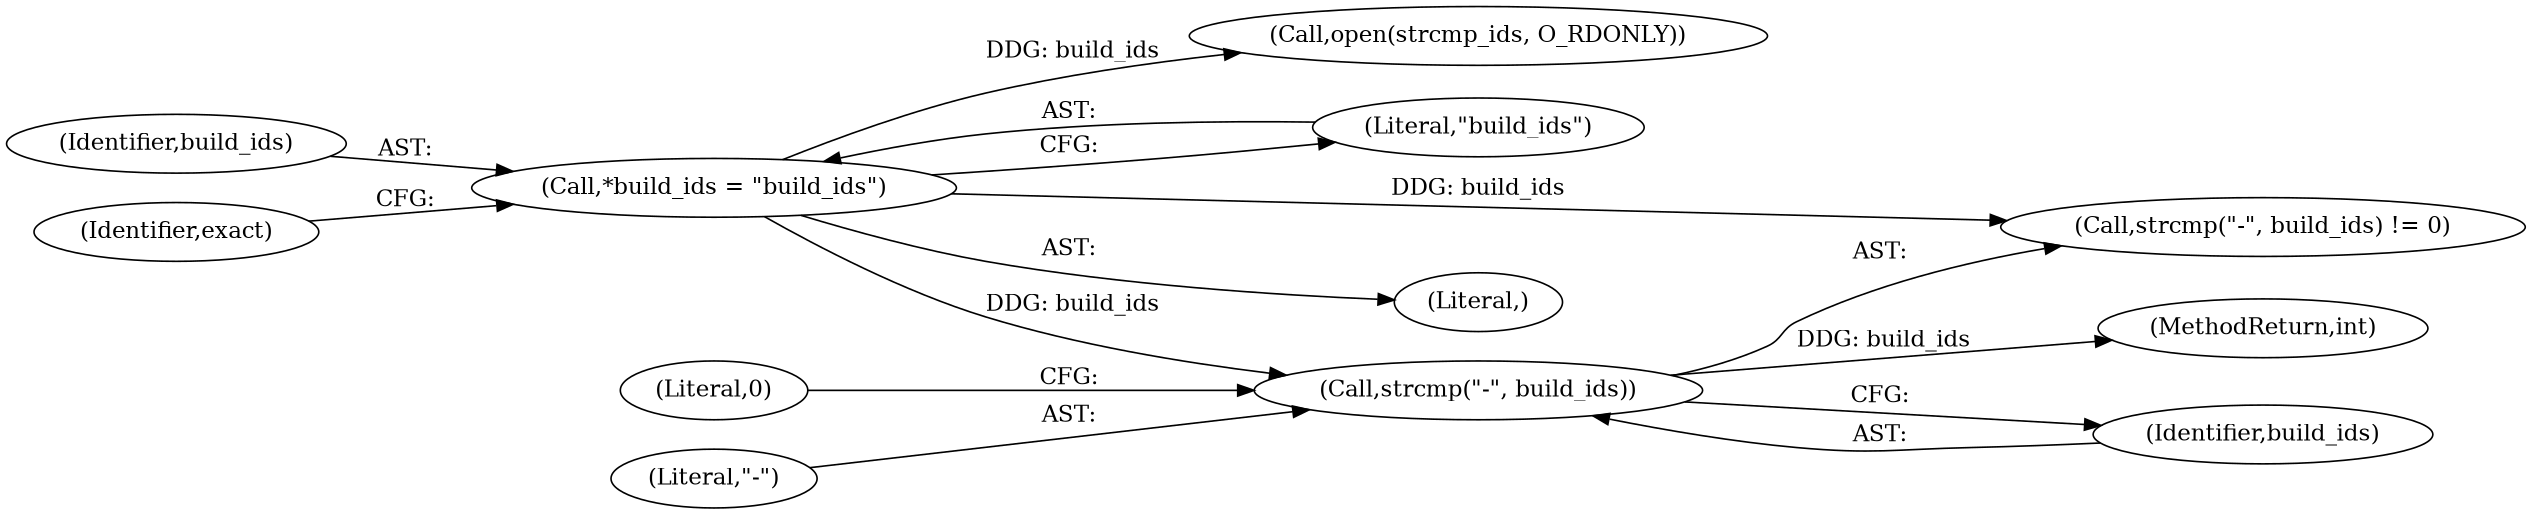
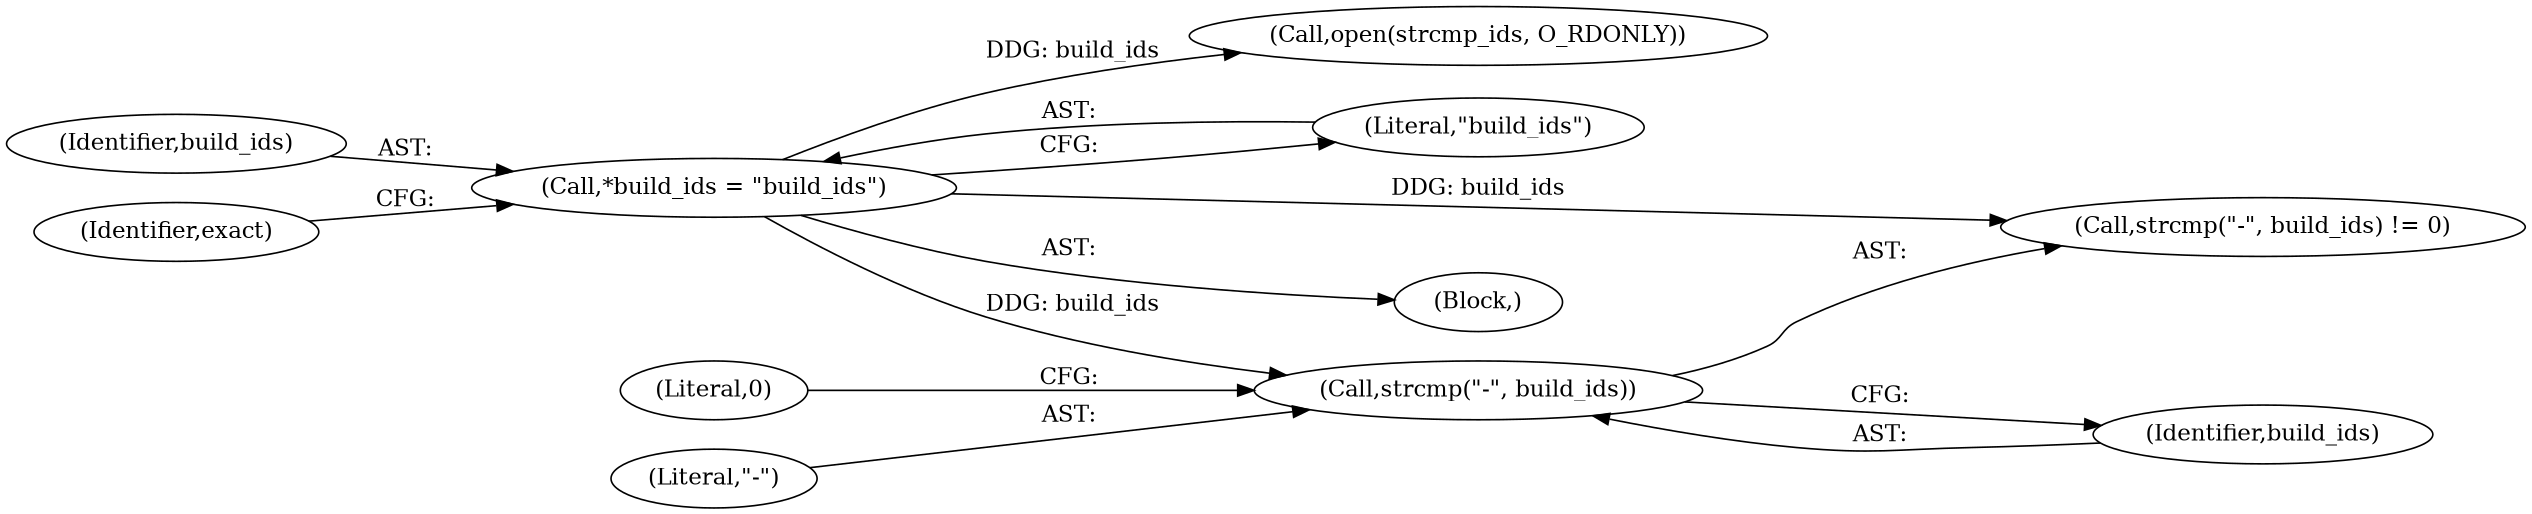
node "(Literal,)": label "(Literal,)" -> "(Block,)"
node "(MethodReturn,int)": removed
